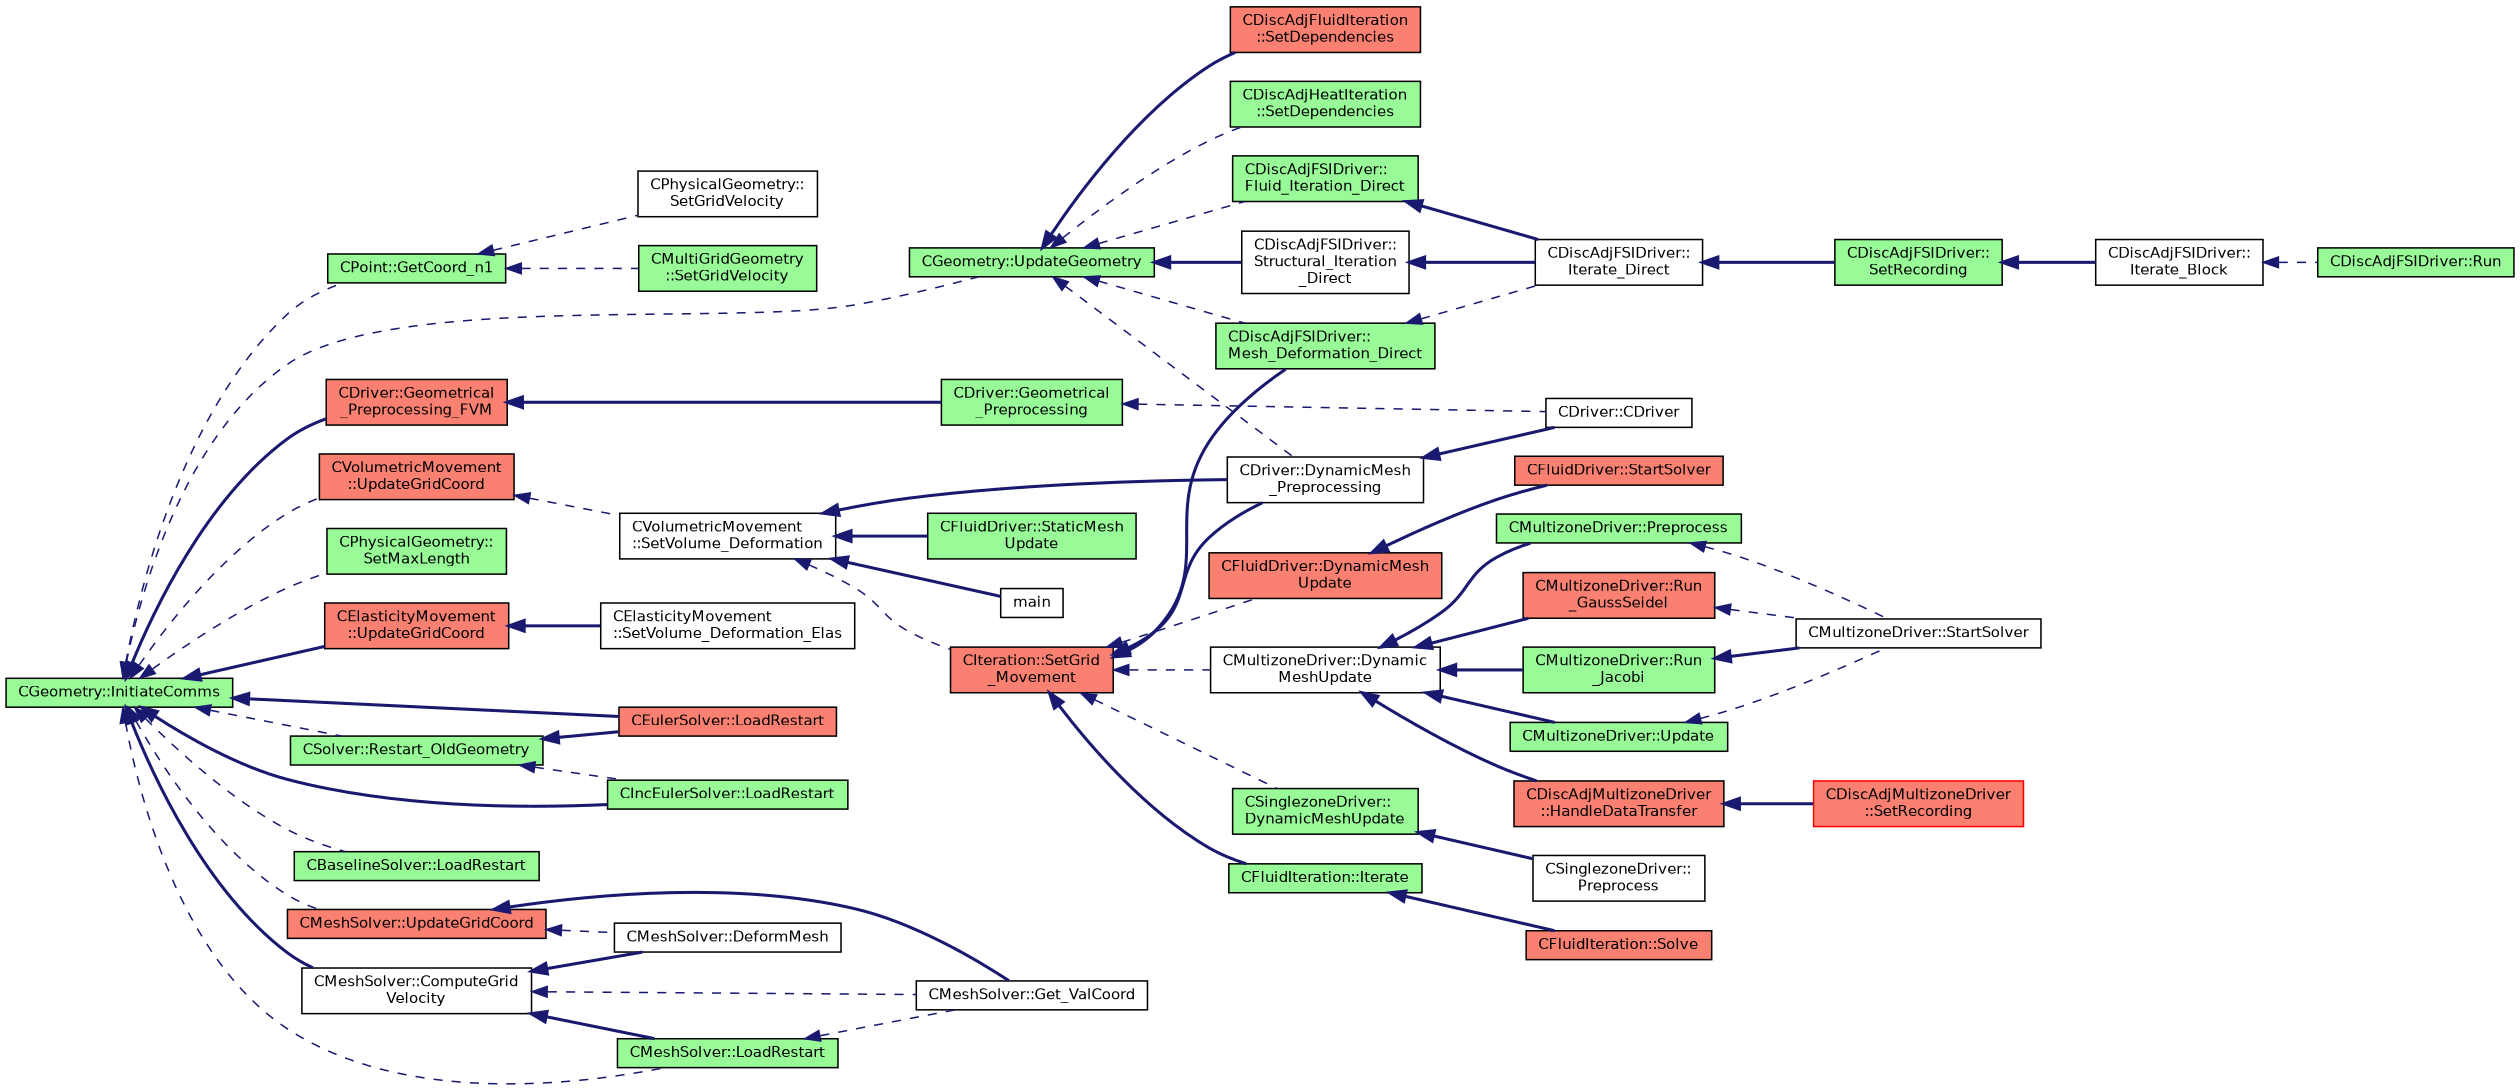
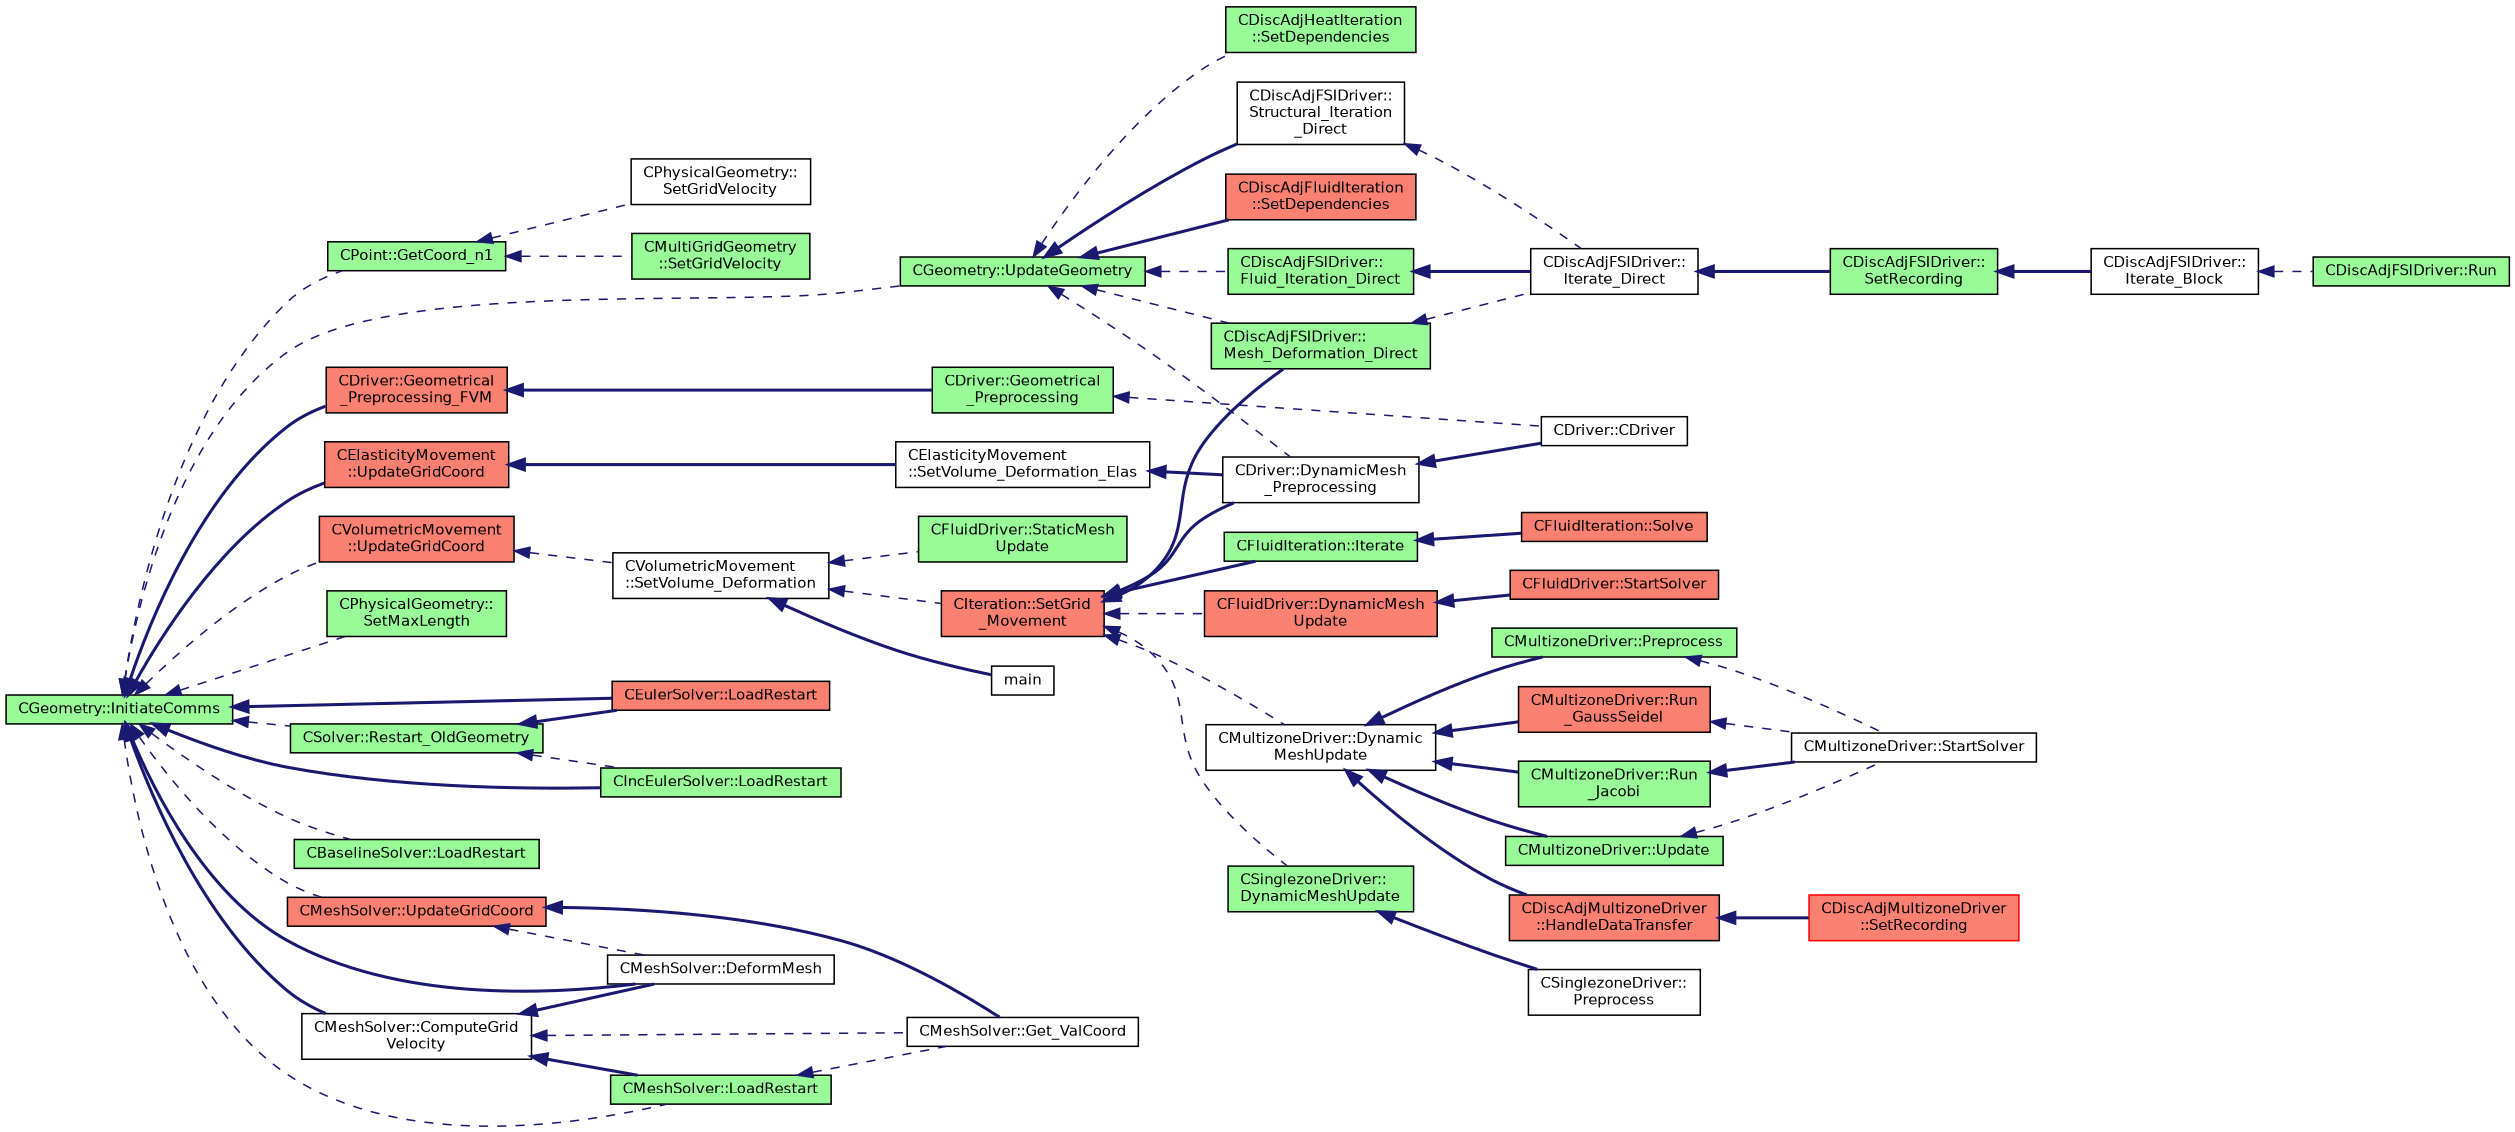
edge "CDiscAdjFSIDriver:: Iterate_Direct" -> "CDiscAdjFSIDriver:: Structural_Iteration _Direct": style bold -> dashed
edge "CDriver::DynamicMesh _Preprocessing" -> "CVolumetricMovement ::SetVolume_Deformation": now "CDriver::DynamicMesh _Preprocessing" -> "CElasticityMovement ::SetVolume_Deformation_Elas"
edge "CFluidDriver::StaticMesh Update" -> "CVolumetricMovement ::SetVolume_Deformation": style bold -> dashed
edge "CMeshSolver::DeformMesh" -> "CGeometry::InitiateComms": added
